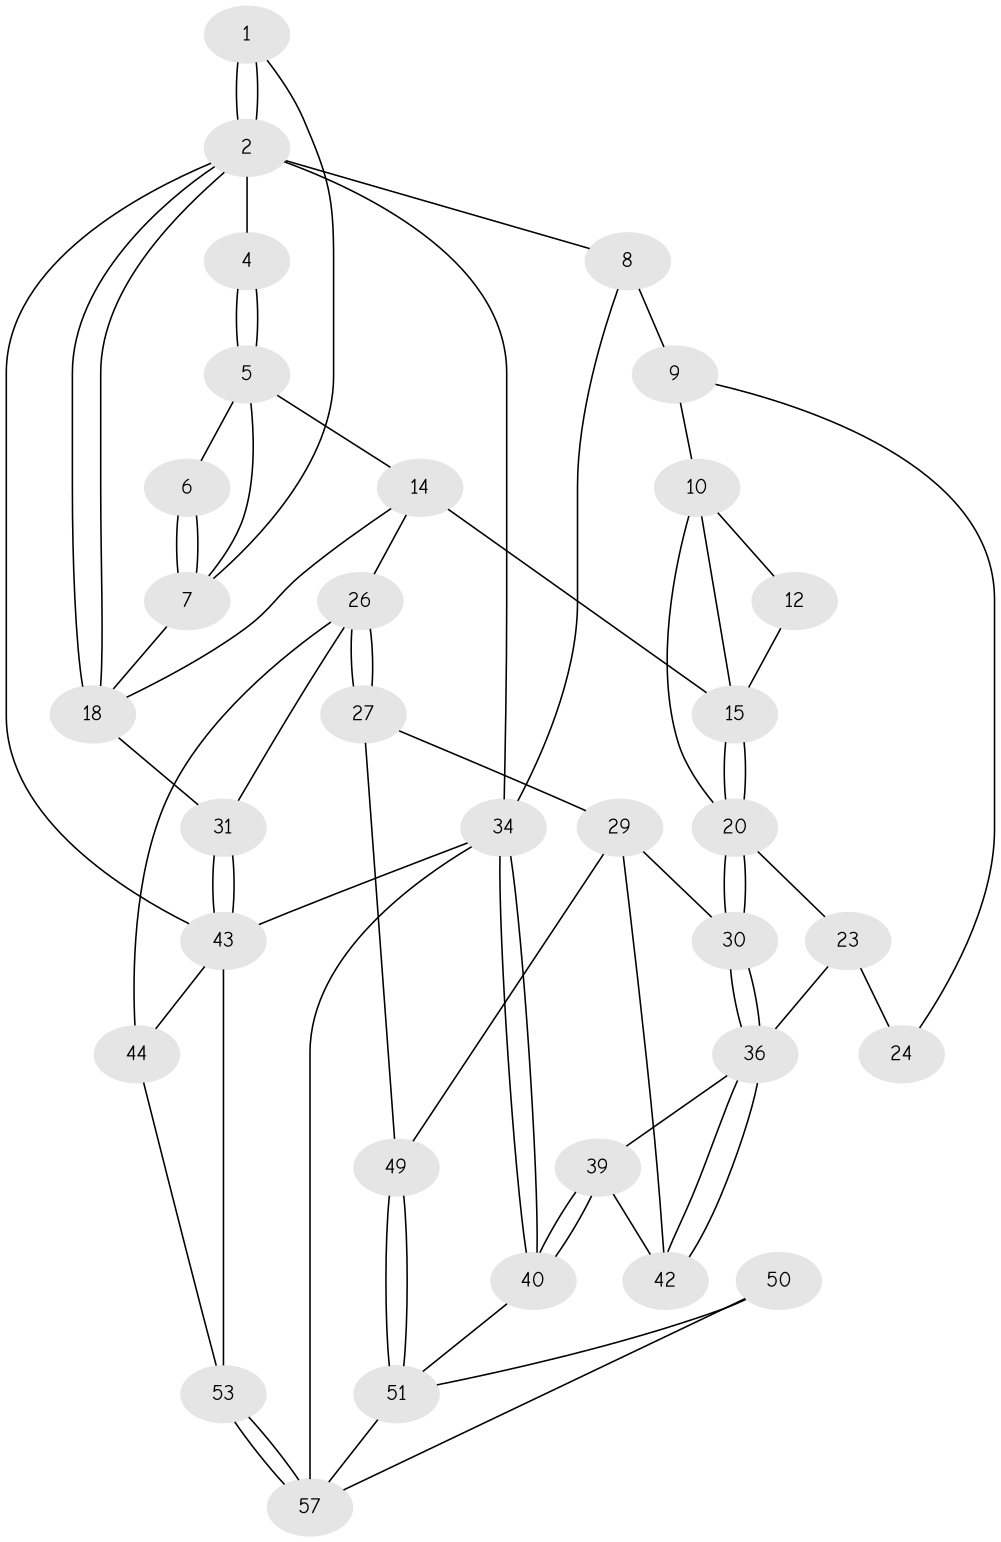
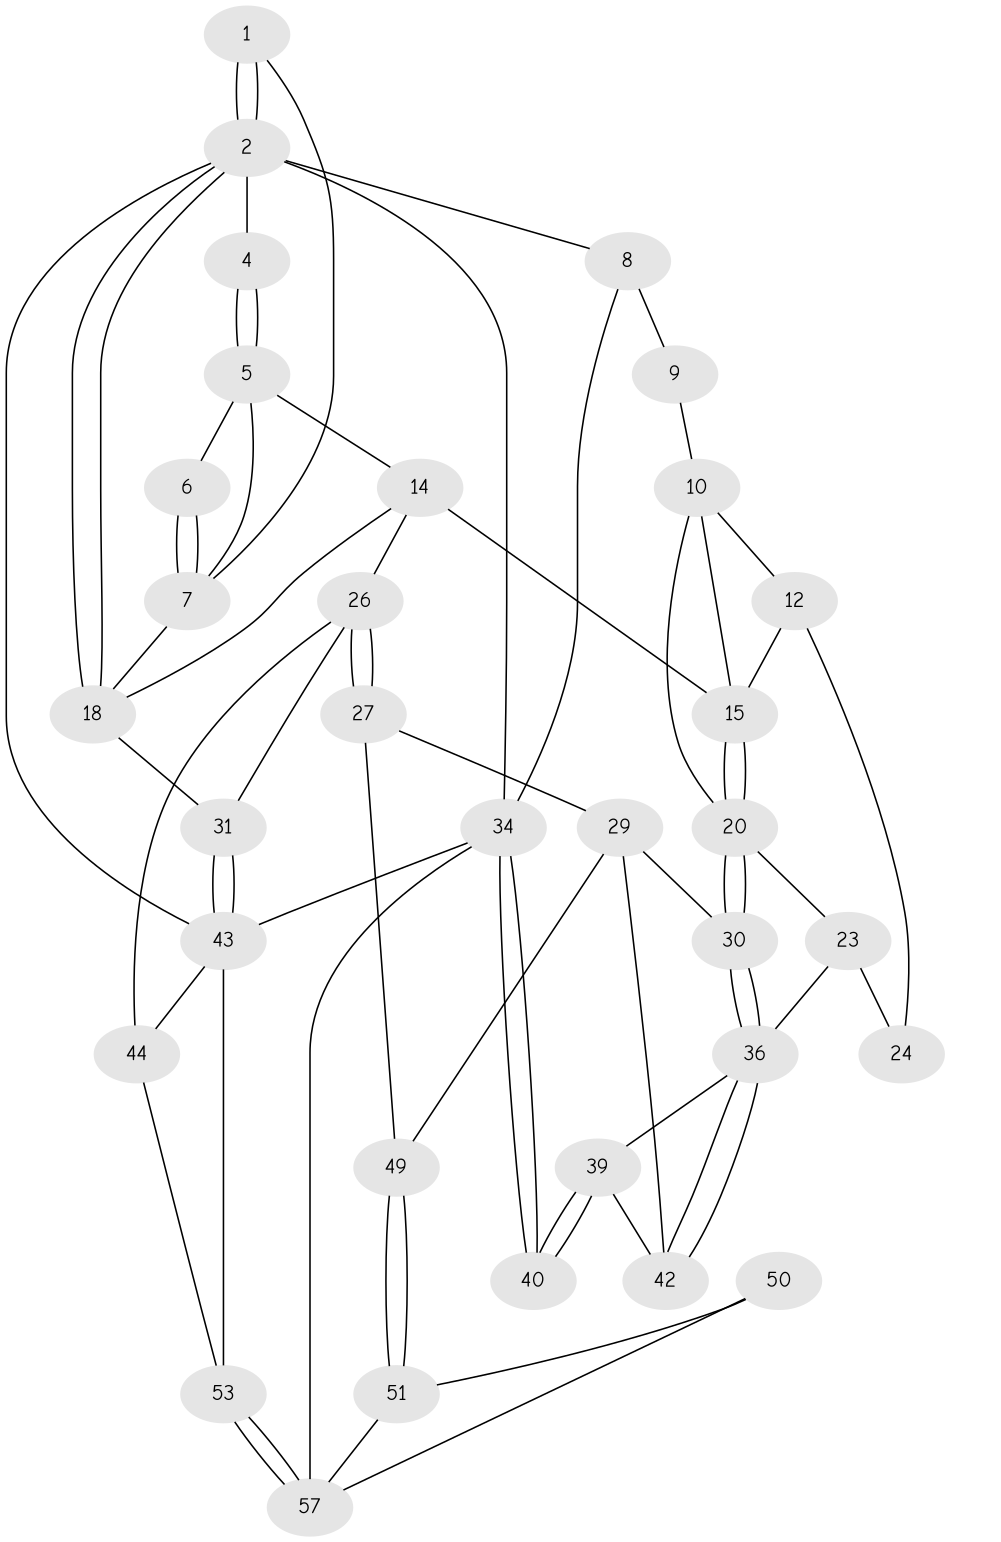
edge "9" -- "24": now "12" -- "24"
edge "40" -- "51": removed
